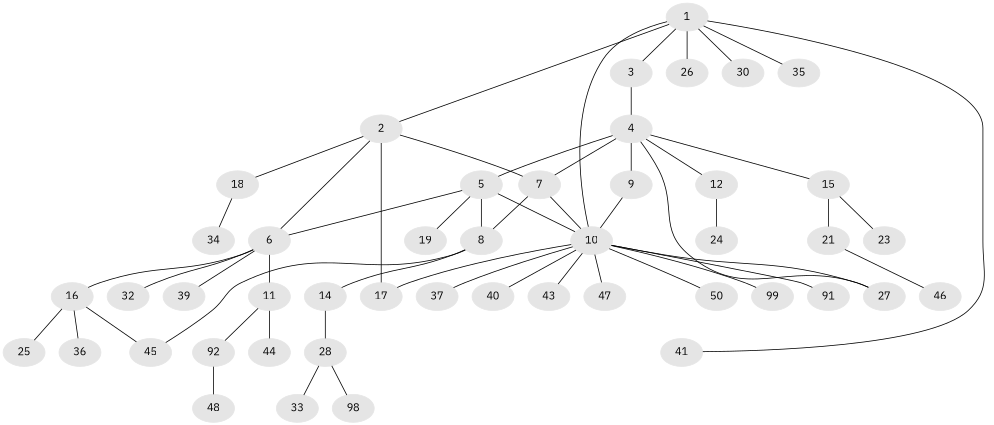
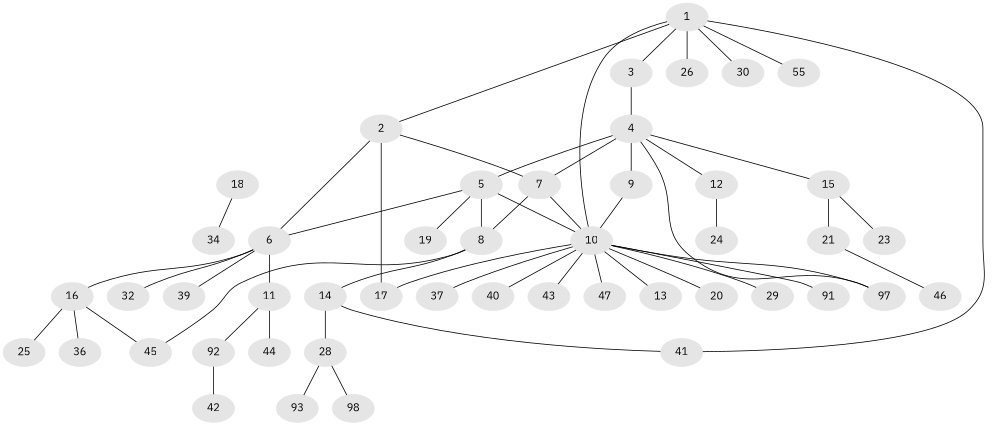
node "35": label "35" -> "55"
edge "2" -- "18": removed
node "13": added
node "50": label "50" -> "20"
node "99": label "99" -> "29"
node "27": label "27" -> "97"
edge "14" -- "41": added
node "48": label "48" -> "42"
node "33": label "33" -> "93"
